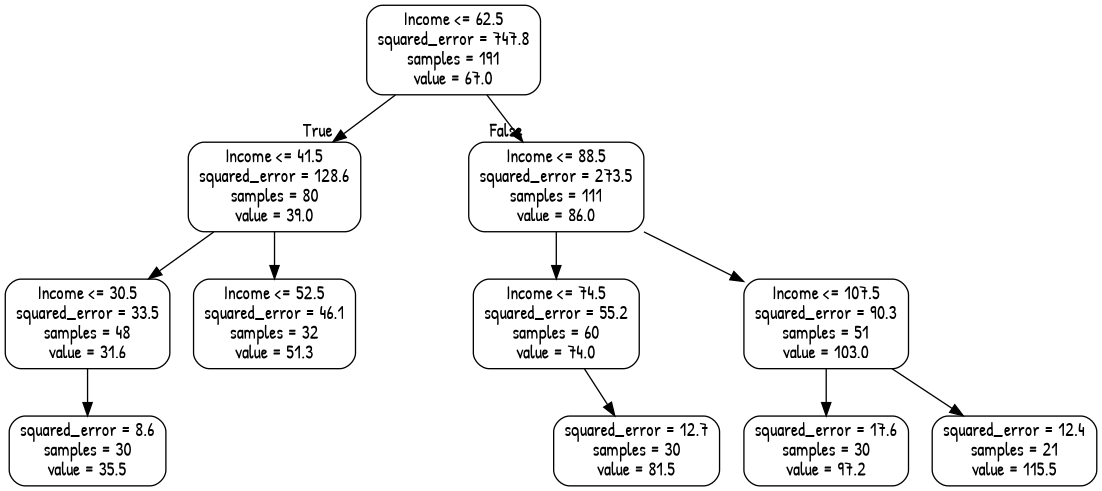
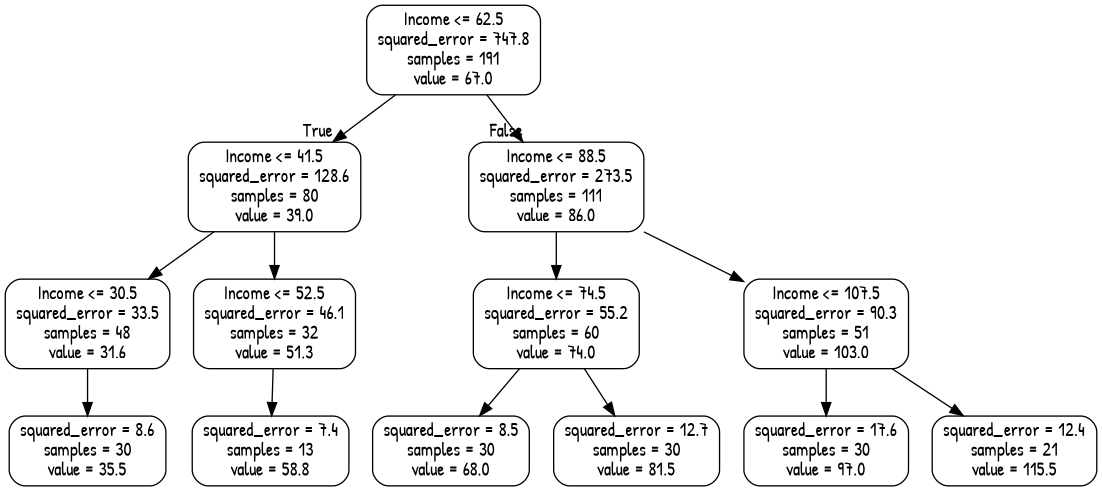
node "squared_error = 7.4 samples = 13 value = 58.8": added
node "squared_error = 8.5 samples = 30 value = 68.0": added
node "squared_error = 17.6 samples = 30 value = 97.2": label "squared_error = 17.6 samples = 30 value = 97.2" -> "squared_error = 17.6 samples = 30 value = 97.0"
